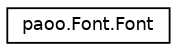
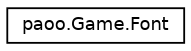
node "paoo.Font.Font": label "paoo.Font.Font" -> "paoo.Game.Font"
